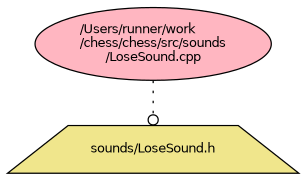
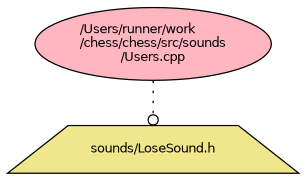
node "/Users/runner/work /chess/chess/src/sounds /LoseSound.cpp": label "/Users/runner/work /chess/chess/src/sounds /LoseSound.cpp" -> "/Users/runner/work /chess/chess/src/sounds /Users.cpp"
